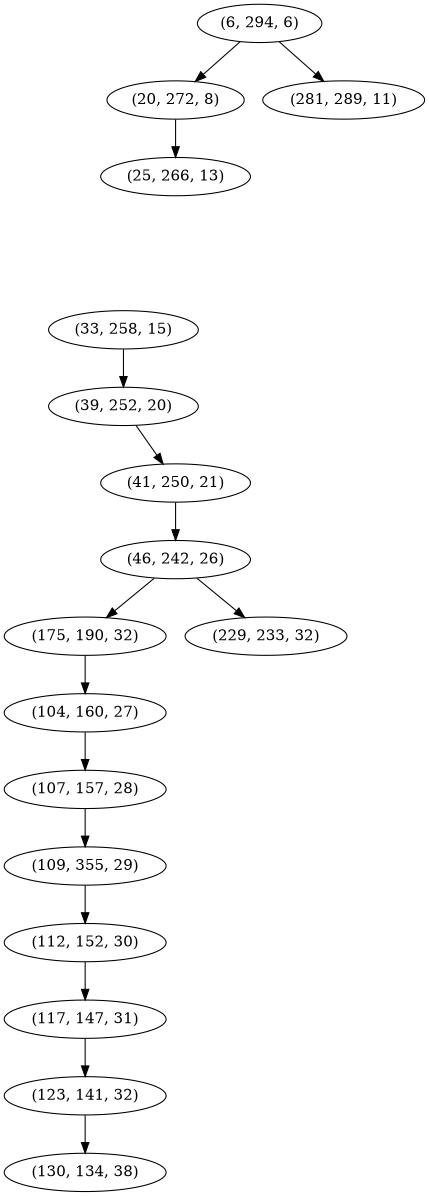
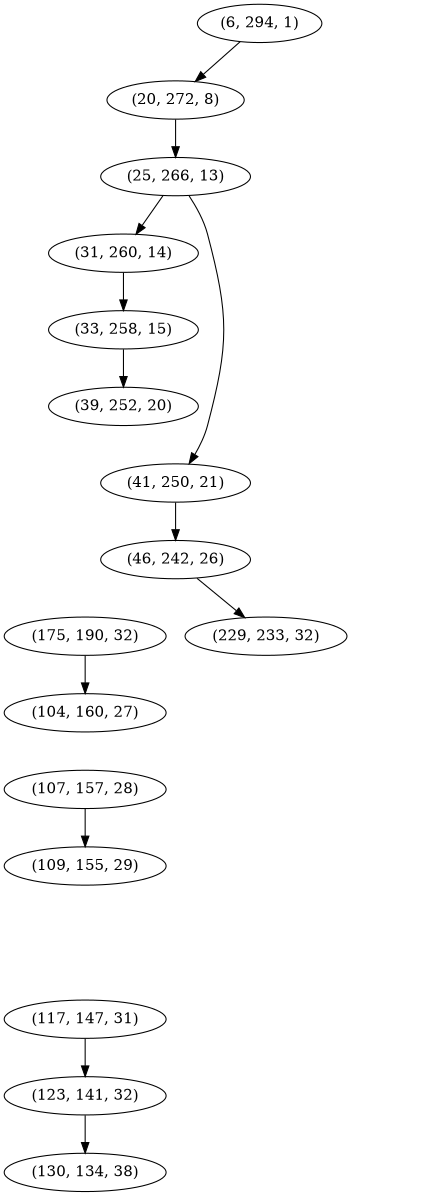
node "(6, 294, 6)": label "(6, 294, 6)" -> "(6, 294, 1)"
node "(281, 289, 11)": removed
node "(31, 260, 14)": added
edge "(39, 252, 20)" -> "(41, 250, 21)": now "(25, 266, 13)" -> "(41, 250, 21)"
edge "(46, 242, 26)" -> "(175, 190, 32)": removed
edge "(104, 160, 27)" -> "(107, 157, 28)": removed
node "(109, 355, 29)": label "(109, 355, 29)" -> "(109, 155, 29)"
node "(112, 152, 30)": removed
